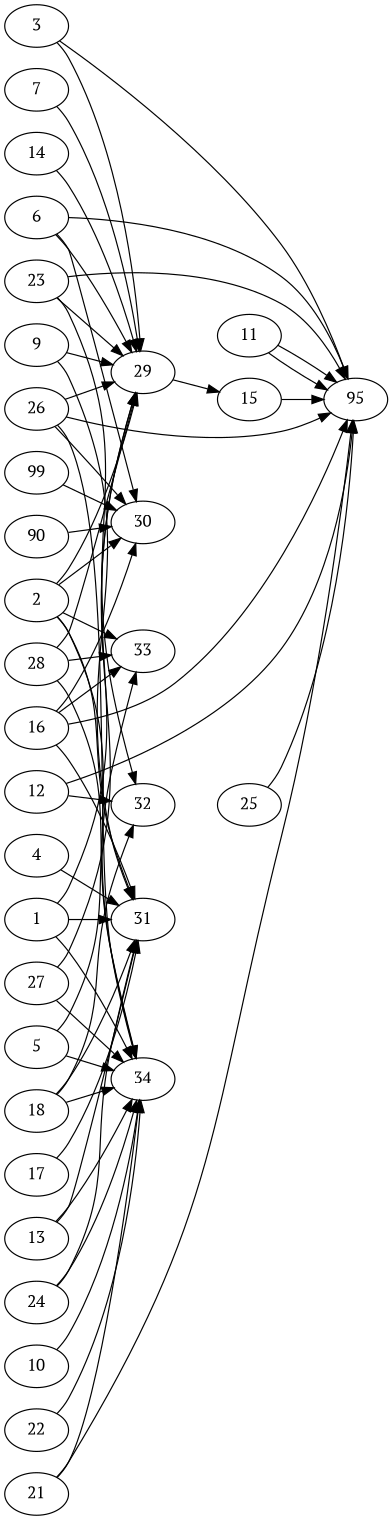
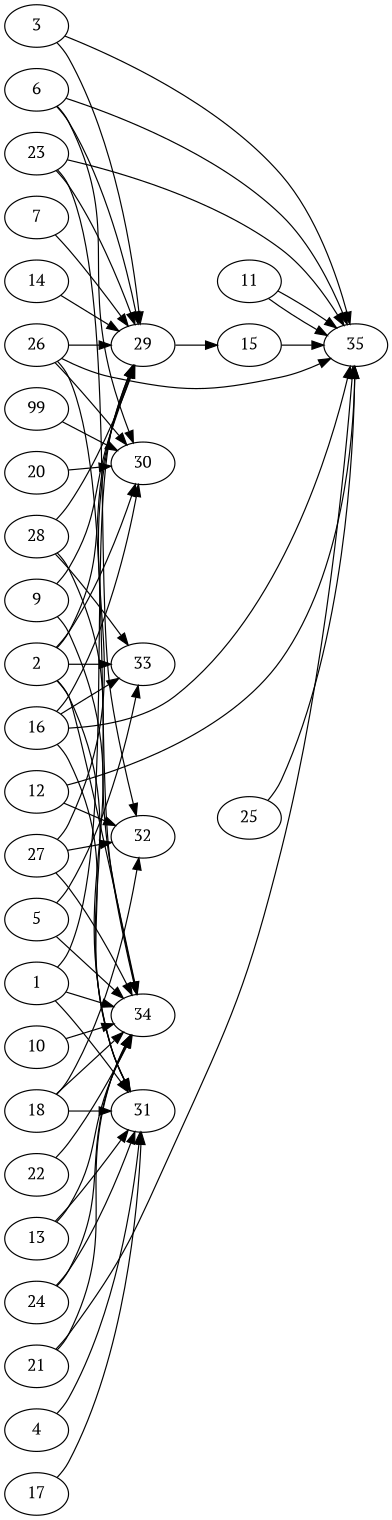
node "95": label "95" -> "35"
node "90": label "90" -> "20"
edge "27" -> "32": added
